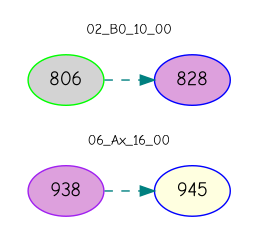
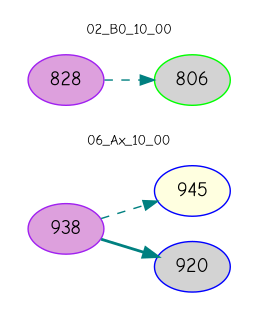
edge "806" -> "828": reversed
node "828": color blue -> purple
cluster "06_Ax_16_00": label "06_Ax_16_00" -> "06_Ax_10_00"
node "920": added
